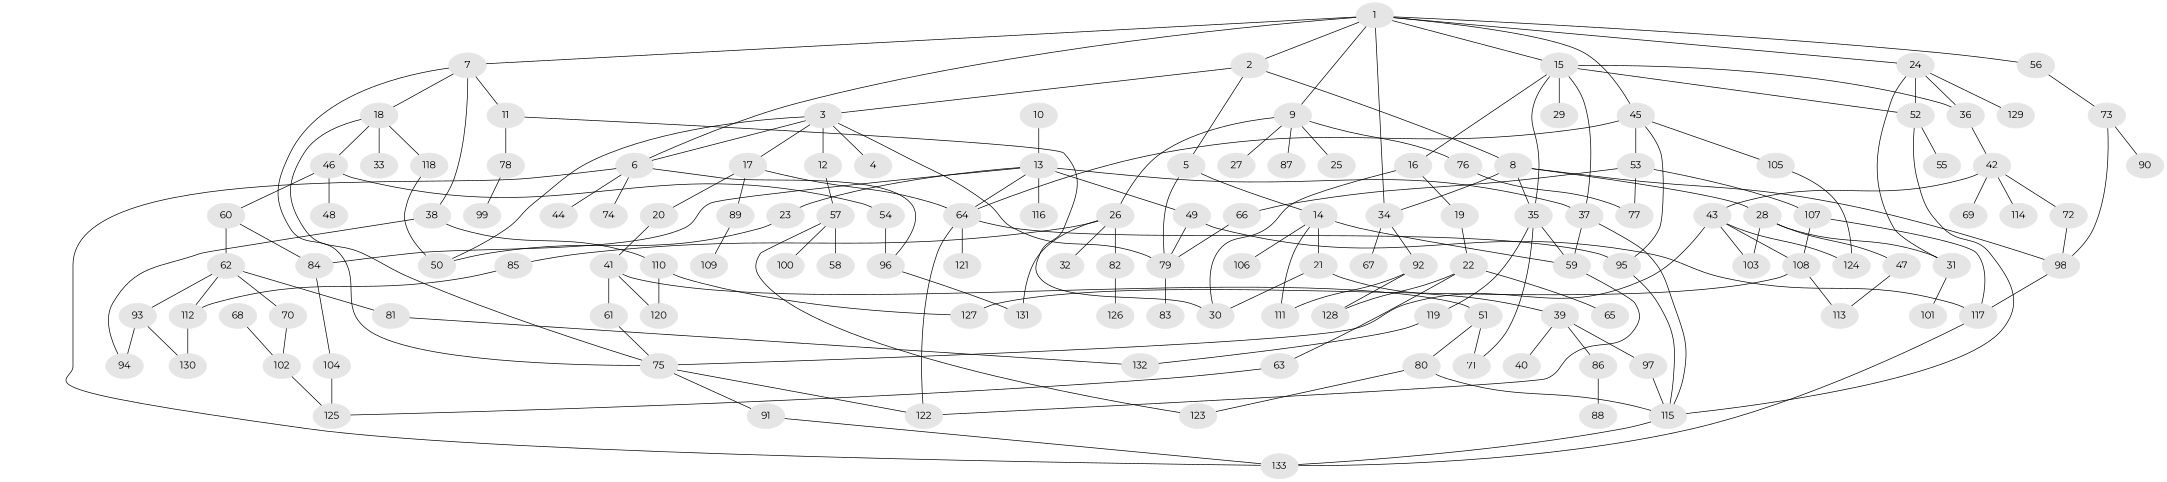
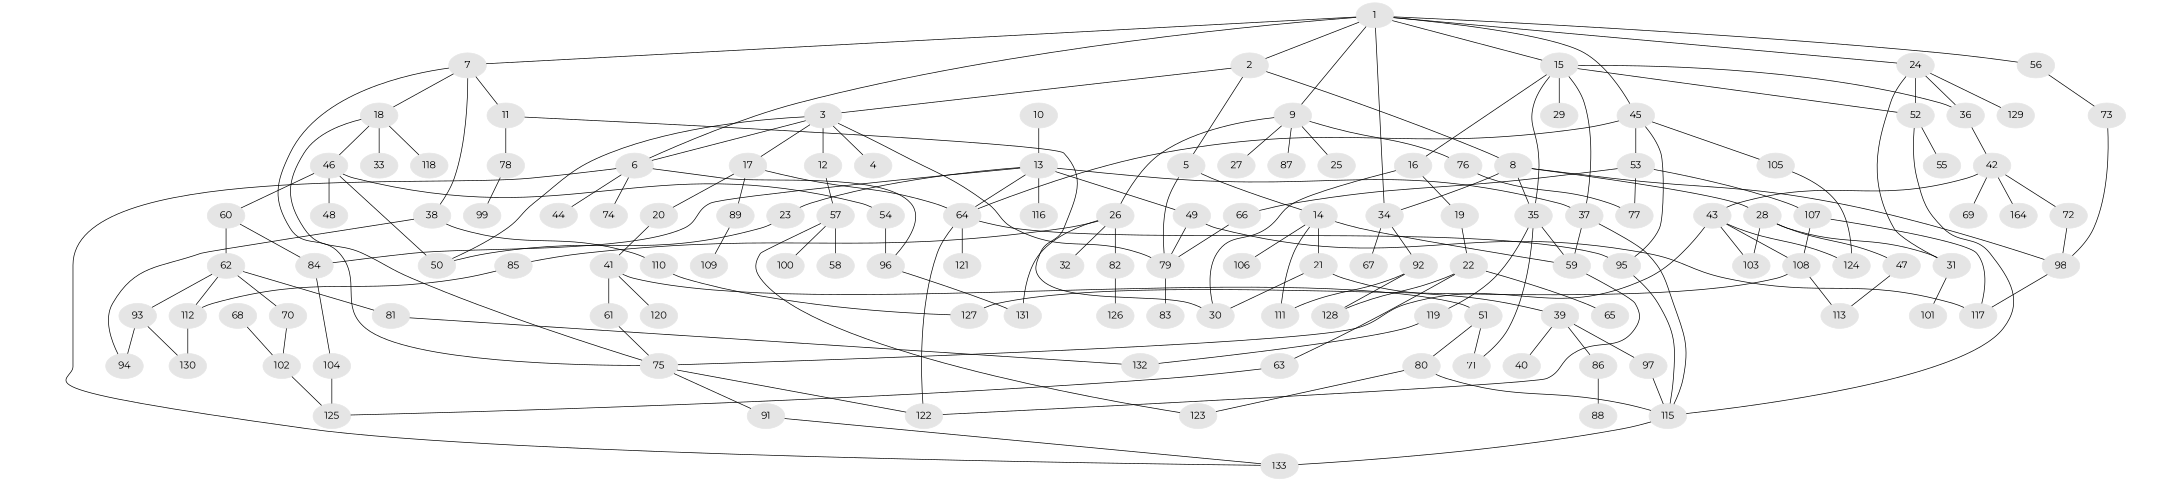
node "90": removed
edge "118" -- "50": now "46" -- "50"
node "114": label "114" -> "164"
edge "110" -- "120": removed
edge "117" -- "133": removed
